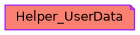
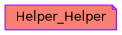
node "Helper_UserData": label "Helper_UserData" -> "Helper_Helper"
